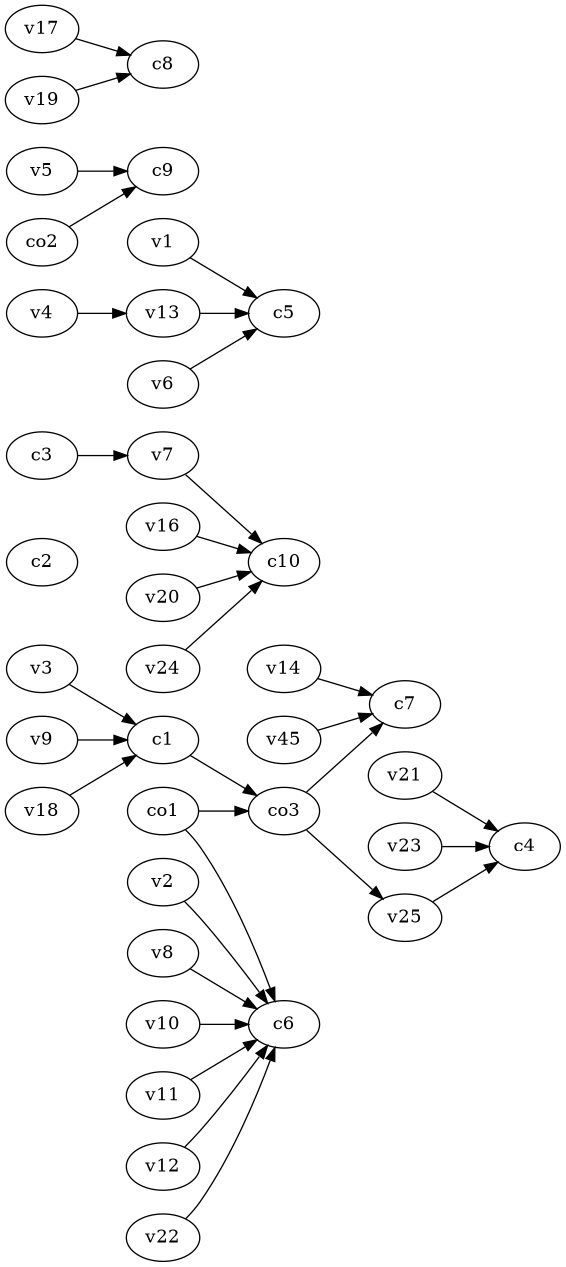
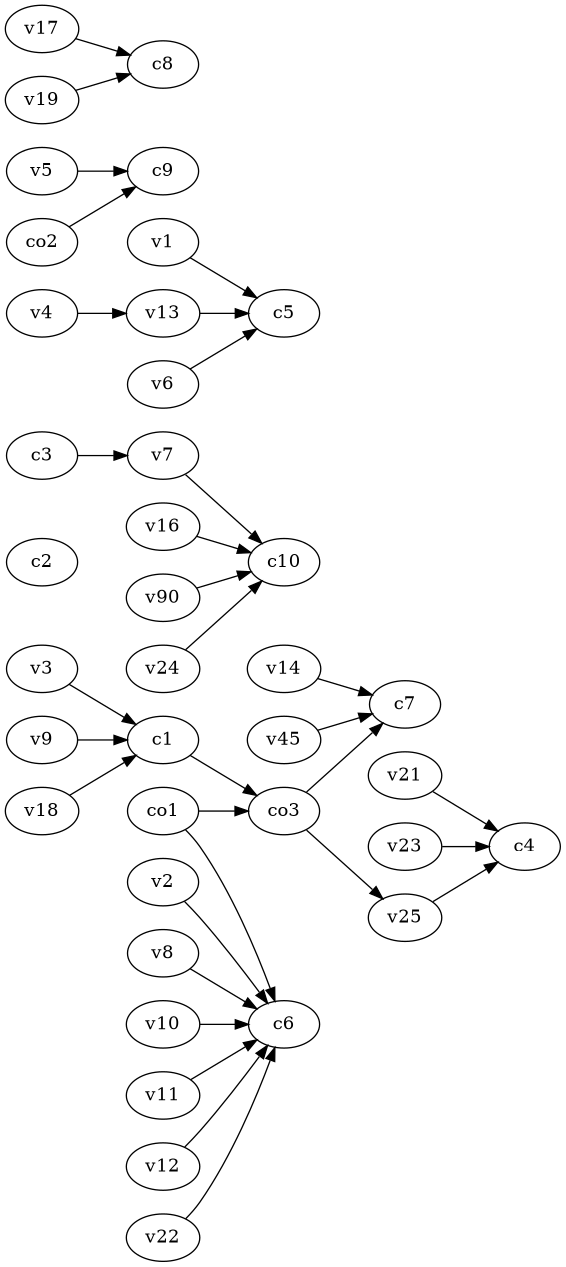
node "v20": label "v20" -> "v90"
